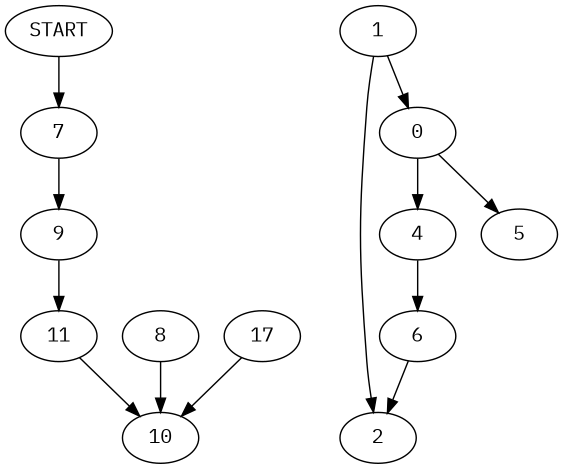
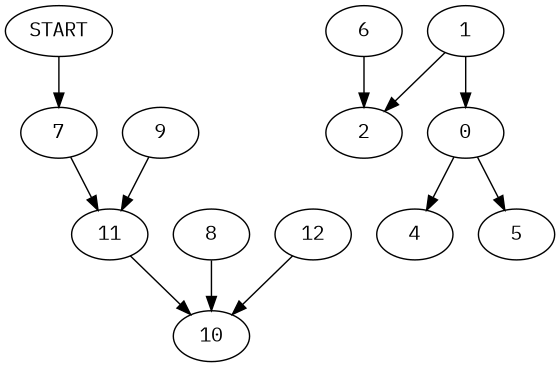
edge "7" -> "9": now "7" -> "11"
edge "4" -> "6": removed
node "17": label "17" -> "12"
